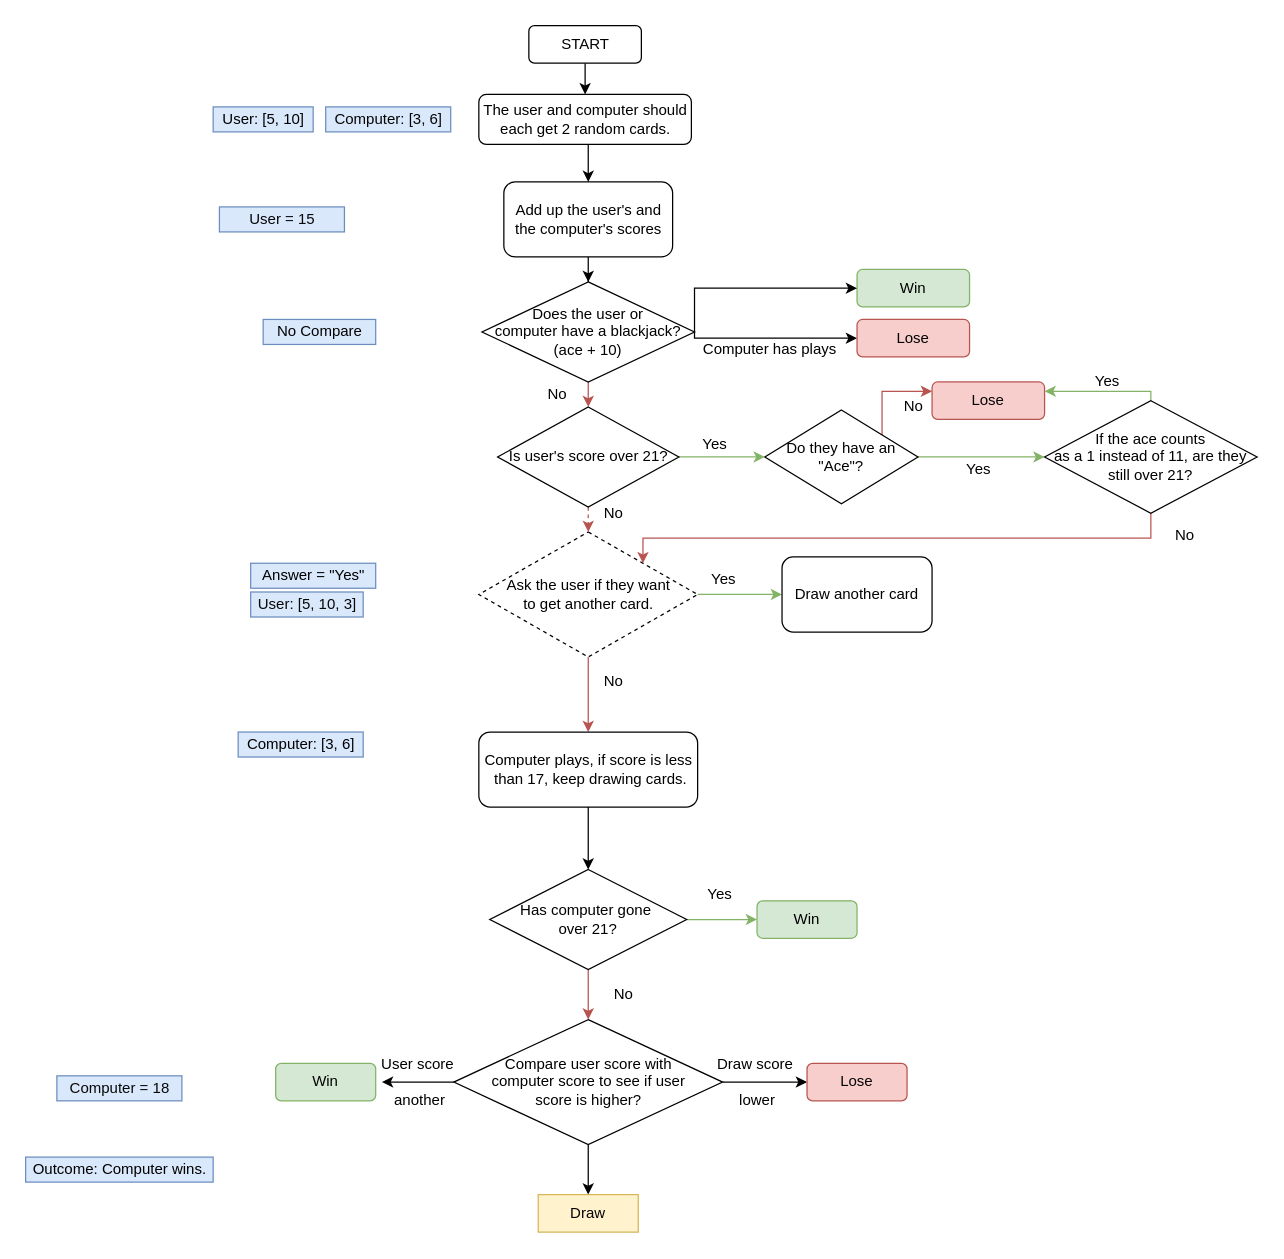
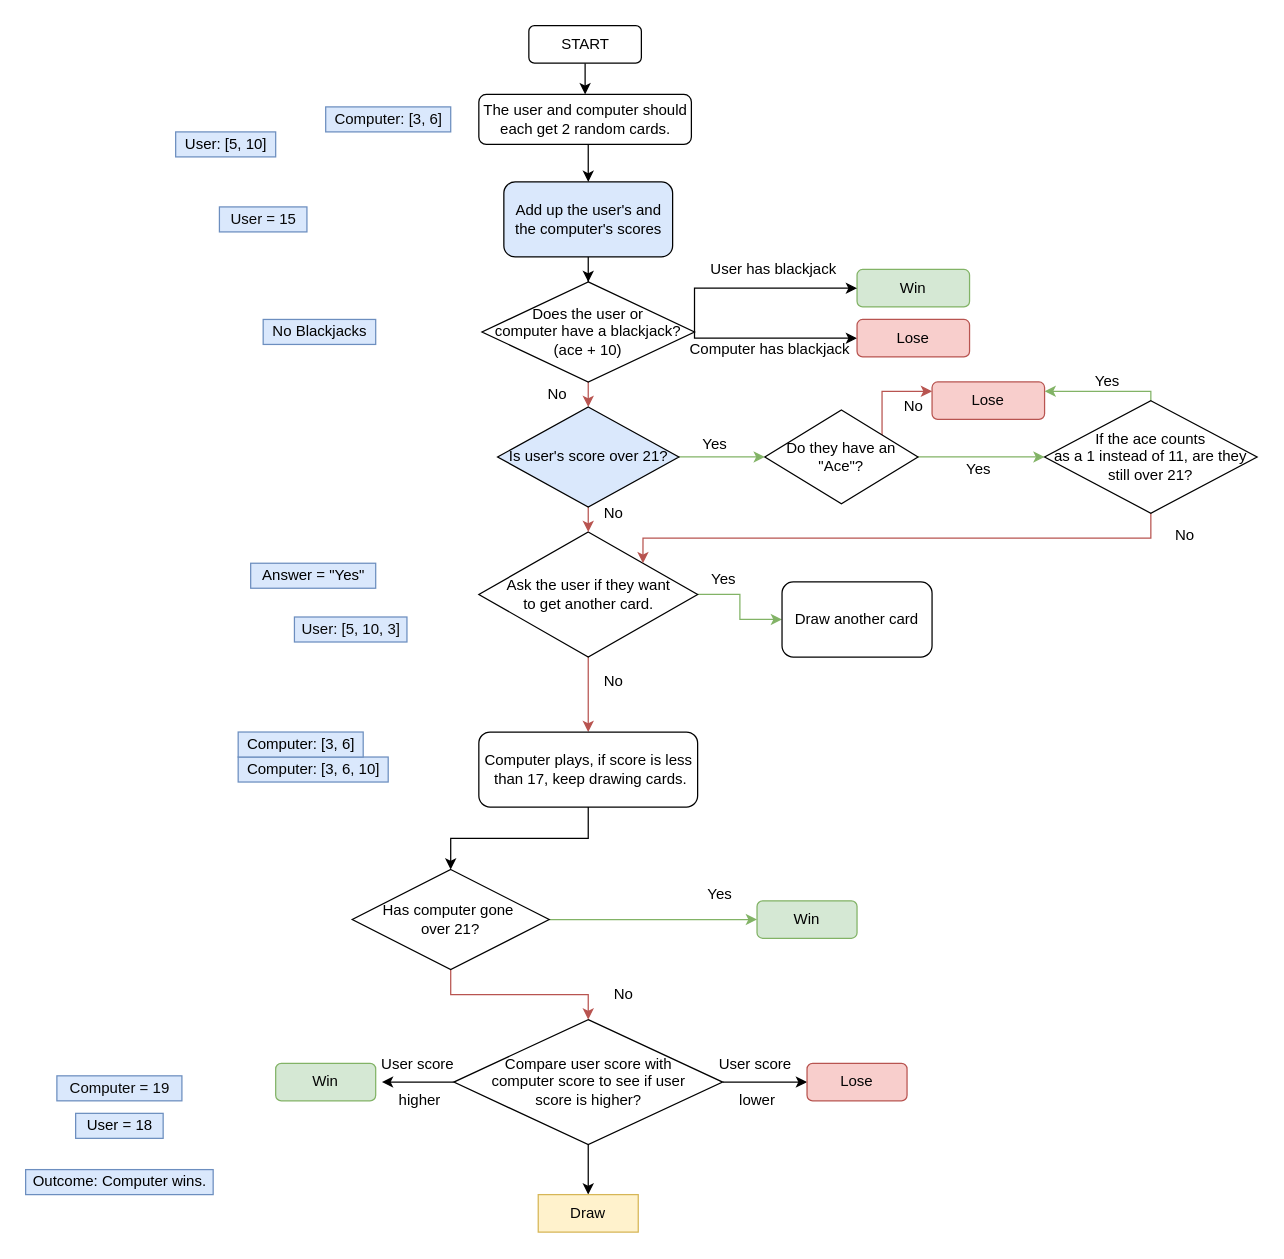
node "User: [5, 10]": moved (263, 119) -> (226, 144)
node "User = 15": size 125x25 -> 88x25
node "Add up the user's and the computer's scores": fillcolor #ffffff -> #dae8fc
node "User has blackjack": added
node "No Compare": label "No Compare" -> "No Blackjacks"
node "Computer has plays": label "Computer has plays" -> "Computer has blackjack"
node "Is user's score over 21?": fillcolor #ffffff -> #dae8fc
edge "Is user's score over 21?" -> "Ask the user if they want to get another card.": style dashed -> solid
node "Ask the user if they want to get another card.": style dashed -> solid
node "Draw another card": moved (857, 594) -> (857, 619)
node "User: [5, 10, 3]": moved (307, 604) -> (351, 629)
node "Computer: [3, 6, 10]": added
node "Has computer gone over 21?": moved (588, 919) -> (451, 919)
node "User score another": label "User score another" -> "User score higher"
node "Draw score lower": label "Draw score lower" -> "User score lower"
node "Computer = 18": label "Computer = 18" -> "Computer = 19"
node "User = 18": added
node "Outcome: Computer wins.": moved (119, 1169) -> (119, 1182)
